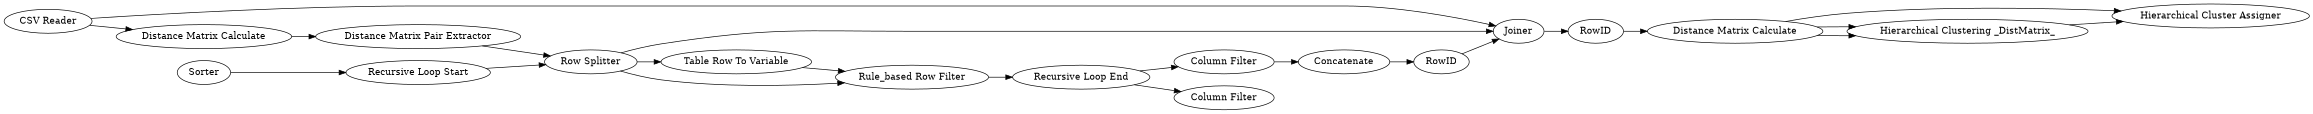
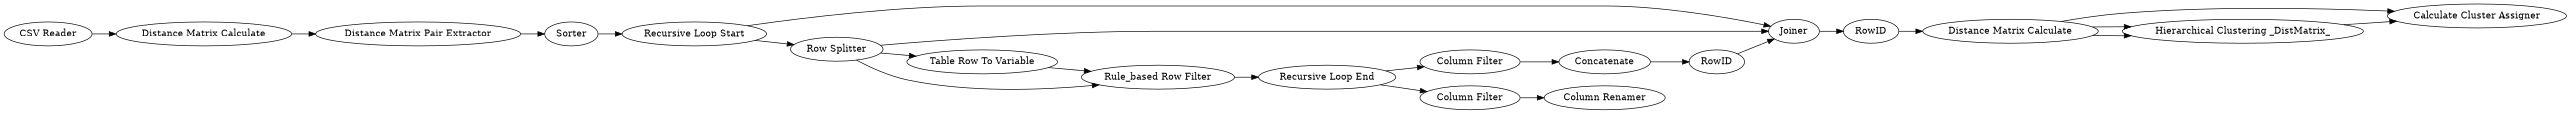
edge "CSV Reader" -> "Joiner": now "Recursive Loop Start" -> "Joiner"
node "Hierarchical Cluster Assigner": label "Hierarchical Cluster Assigner" -> "Calculate Cluster Assigner"
edge "Distance Matrix Pair Extractor" -> "Row Splitter": now "Distance Matrix Pair Extractor" -> "Sorter"
node "Column Renamer": added
